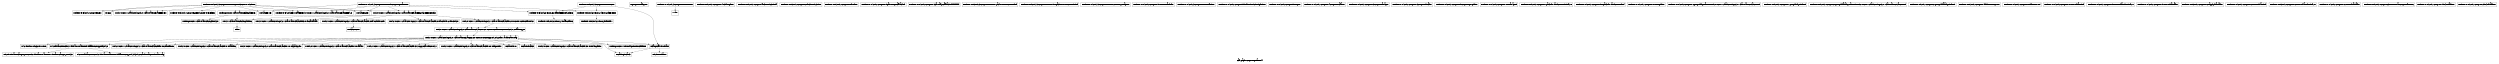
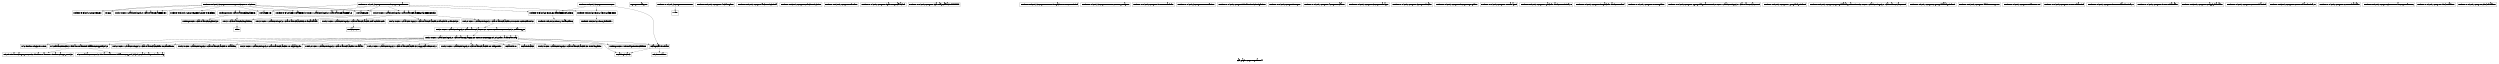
node "_ZN9LAMMPS_NS13ComputePEAtom17pack_reverse_commEiiPd": removed
